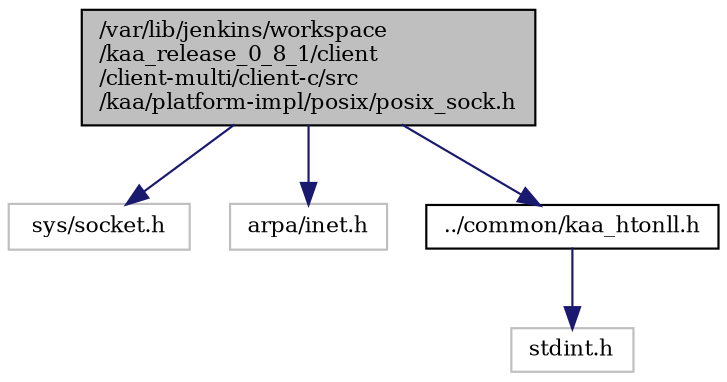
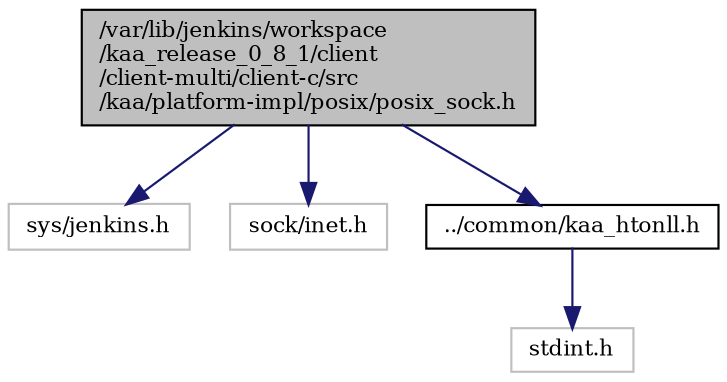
node "sys/socket.h": label "sys/socket.h" -> "sys/jenkins.h"
node "arpa/inet.h": label "arpa/inet.h" -> "sock/inet.h"
